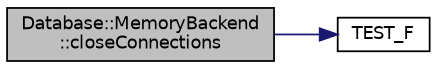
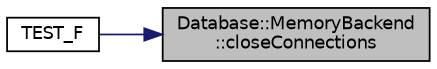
edge "Database::MemoryBackend ::closeConnections" -> "TEST_F": reversed
